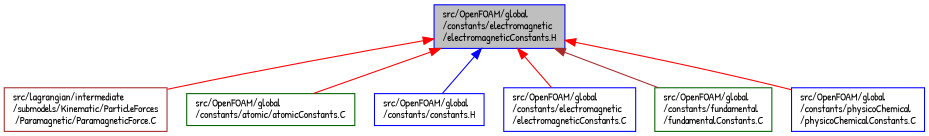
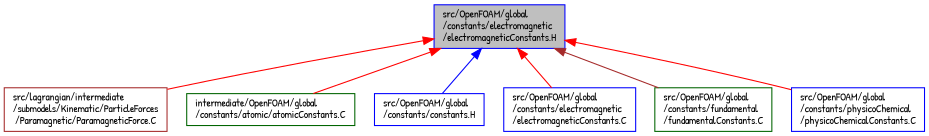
node "src/OpenFOAM/global /constants/atomic/atomicConstants.C": label "src/OpenFOAM/global /constants/atomic/atomicConstants.C" -> "intermediate/OpenFOAM/global /constants/atomic/atomicConstants.C"
